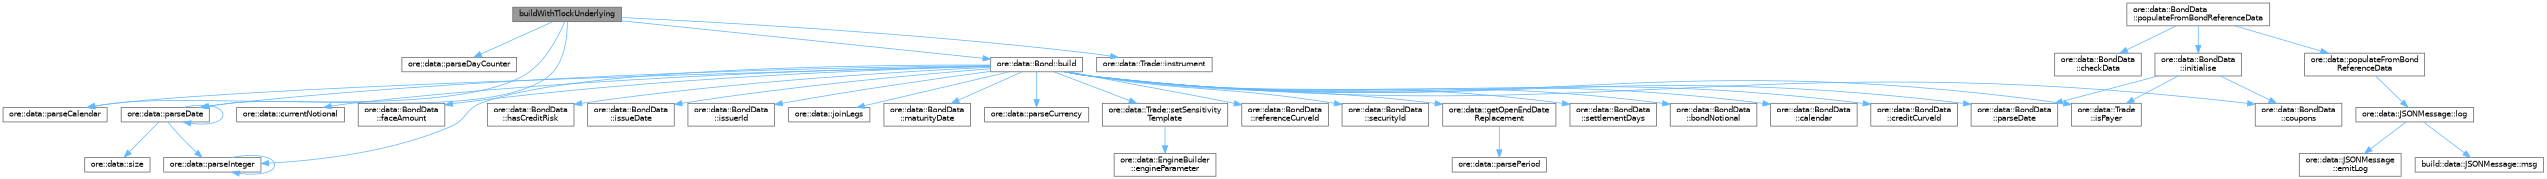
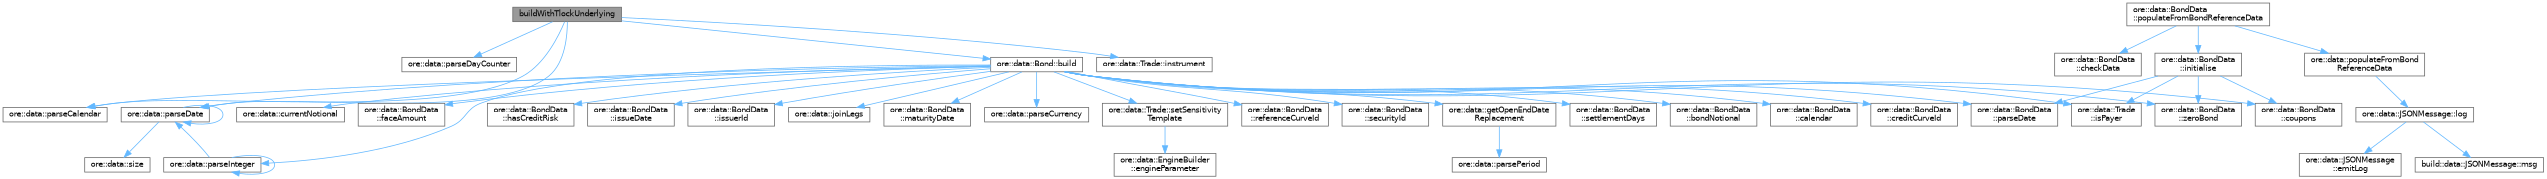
node "ore::data::BondData ::zeroBond": added
edge "ore::data::parseDate" -> "ore::data::parseInteger": reversed
